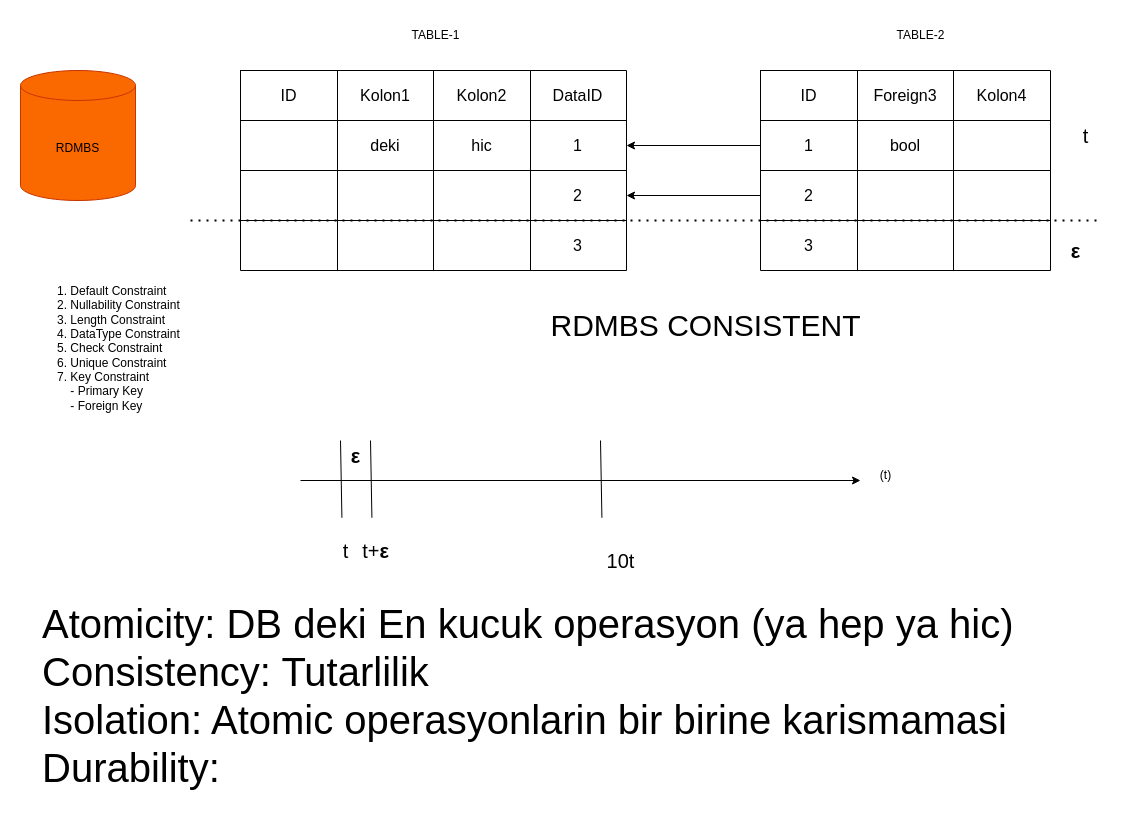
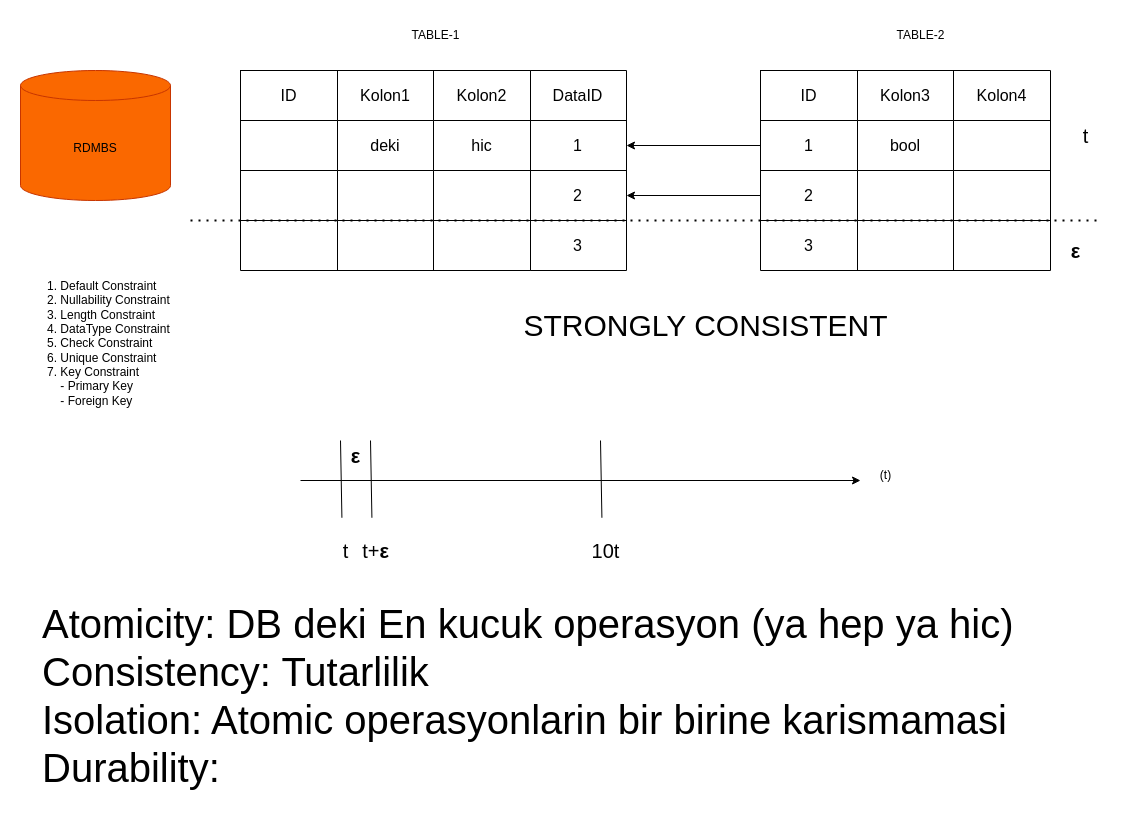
node "Foreign3": label "Foreign3" -> "Kolon3"
node "RDMBS": size 115x130 -> 150x130
node "RDMBS CONSISTENT": label "RDMBS CONSISTENT" -> "STRONGLY CONSISTENT"
node "1. Default Constraint 2. Nullability Constraint 3. Length Constraint 4. DataType Constraint 5. Check Constraint 6. Unique Constraint 7. Key Constraint - Primary Key - Foreign Key": moved (131, 349) -> (121, 344)
node "10t": moved (621, 561) -> (606, 551)
